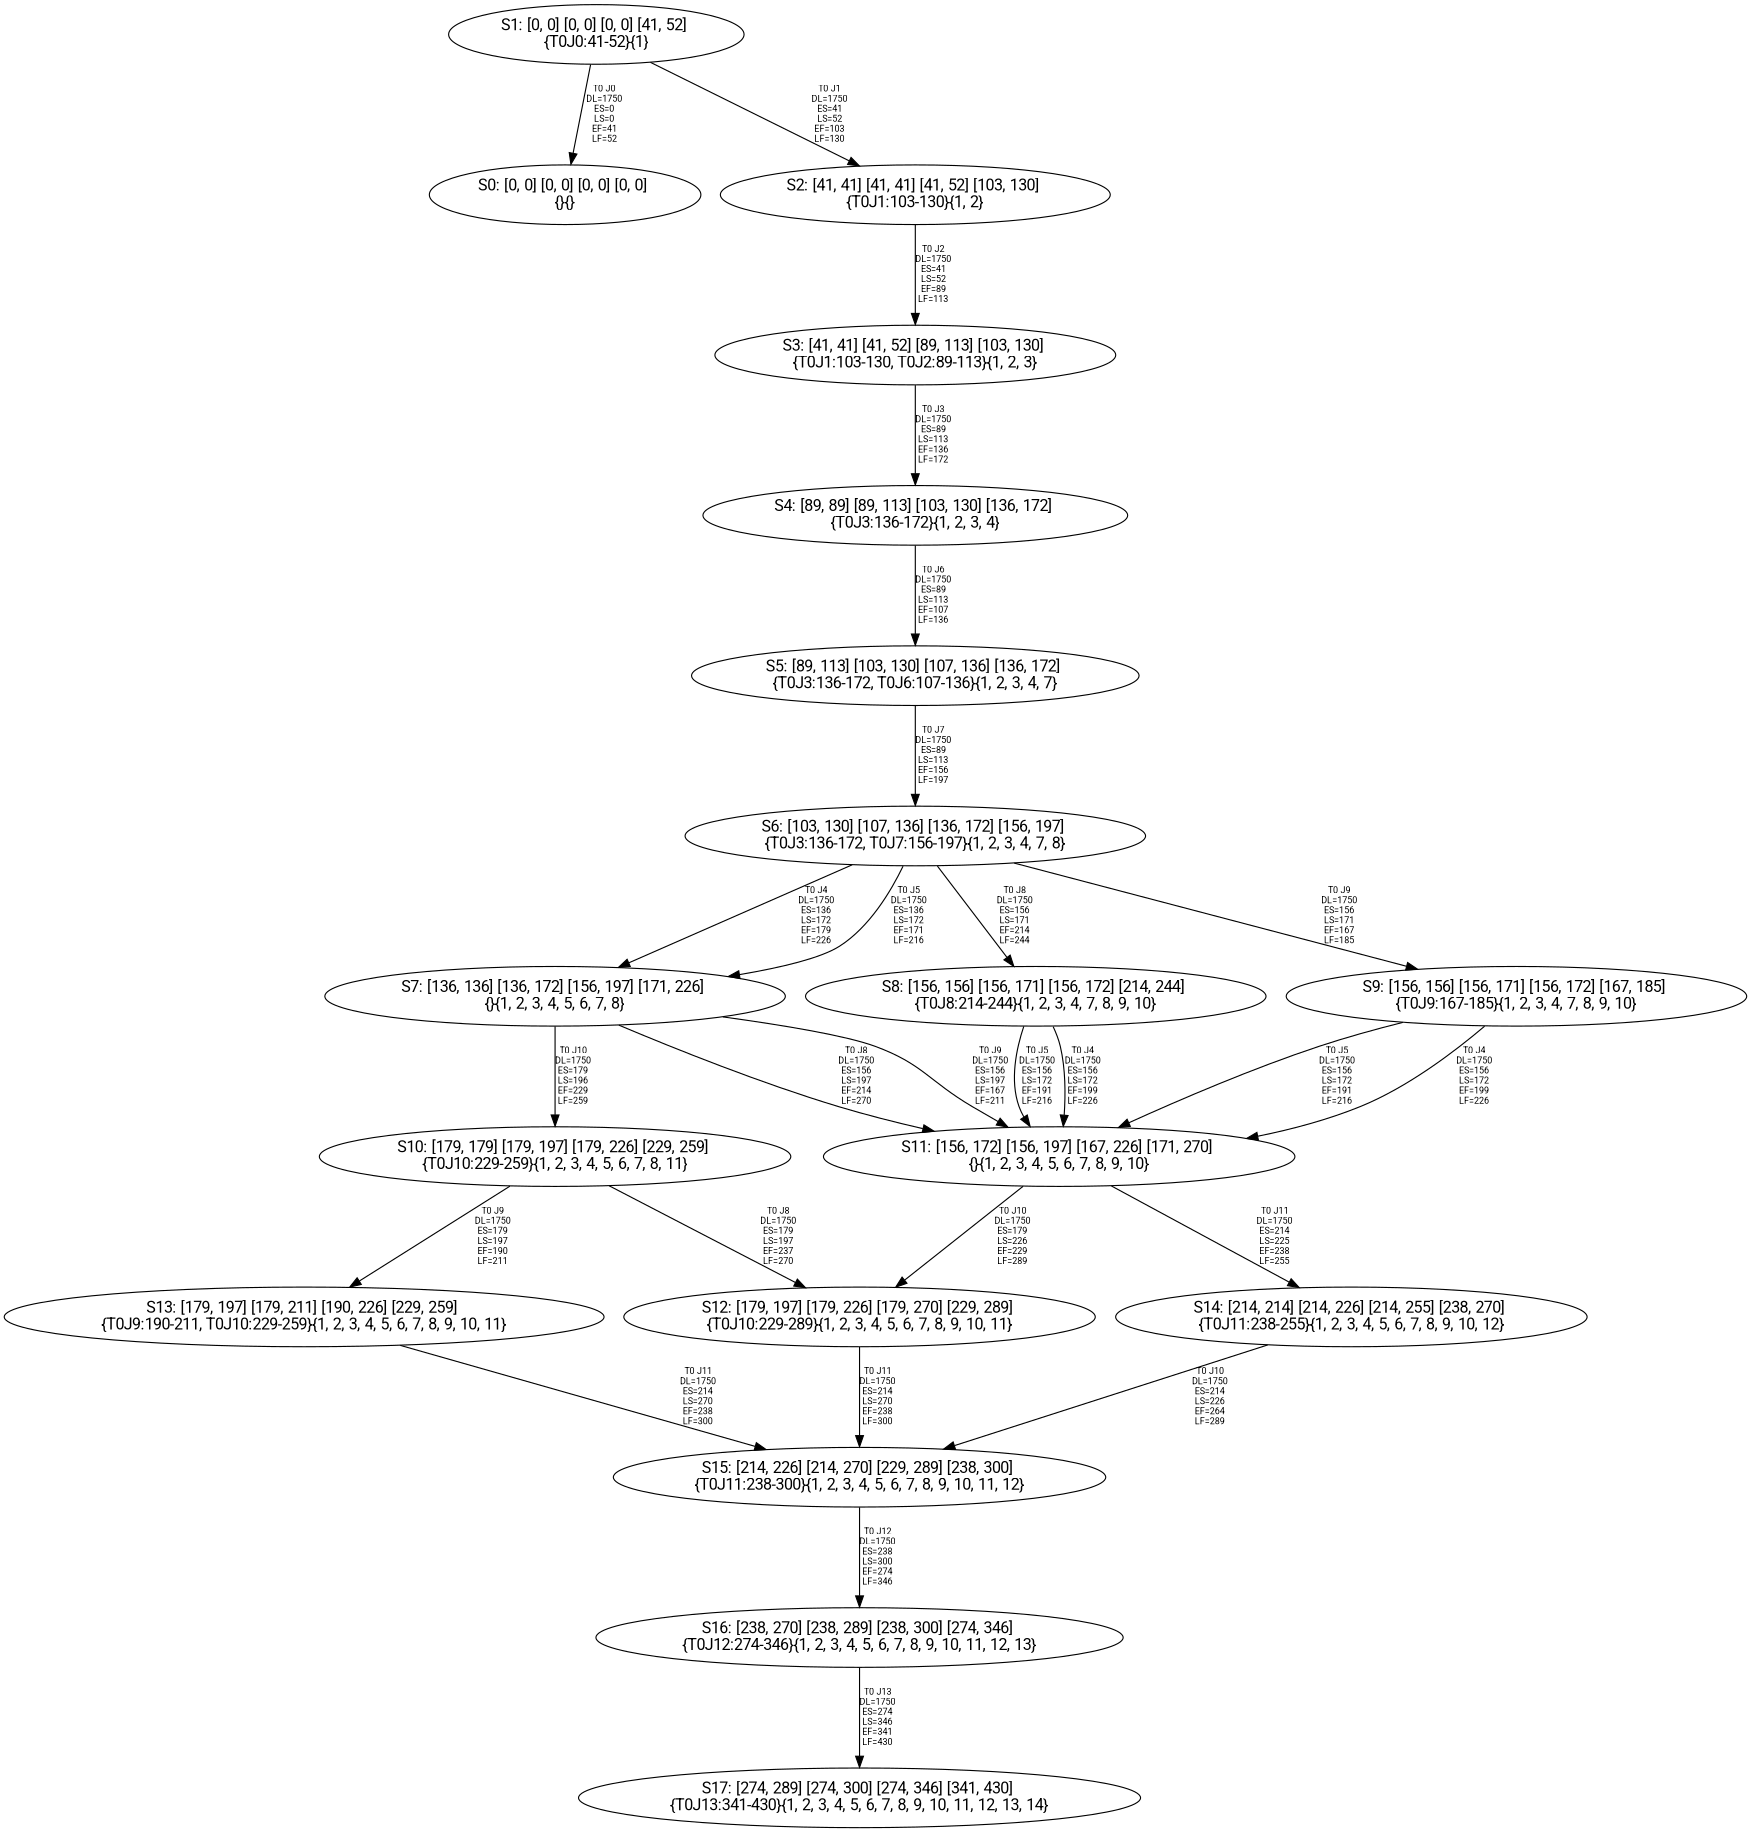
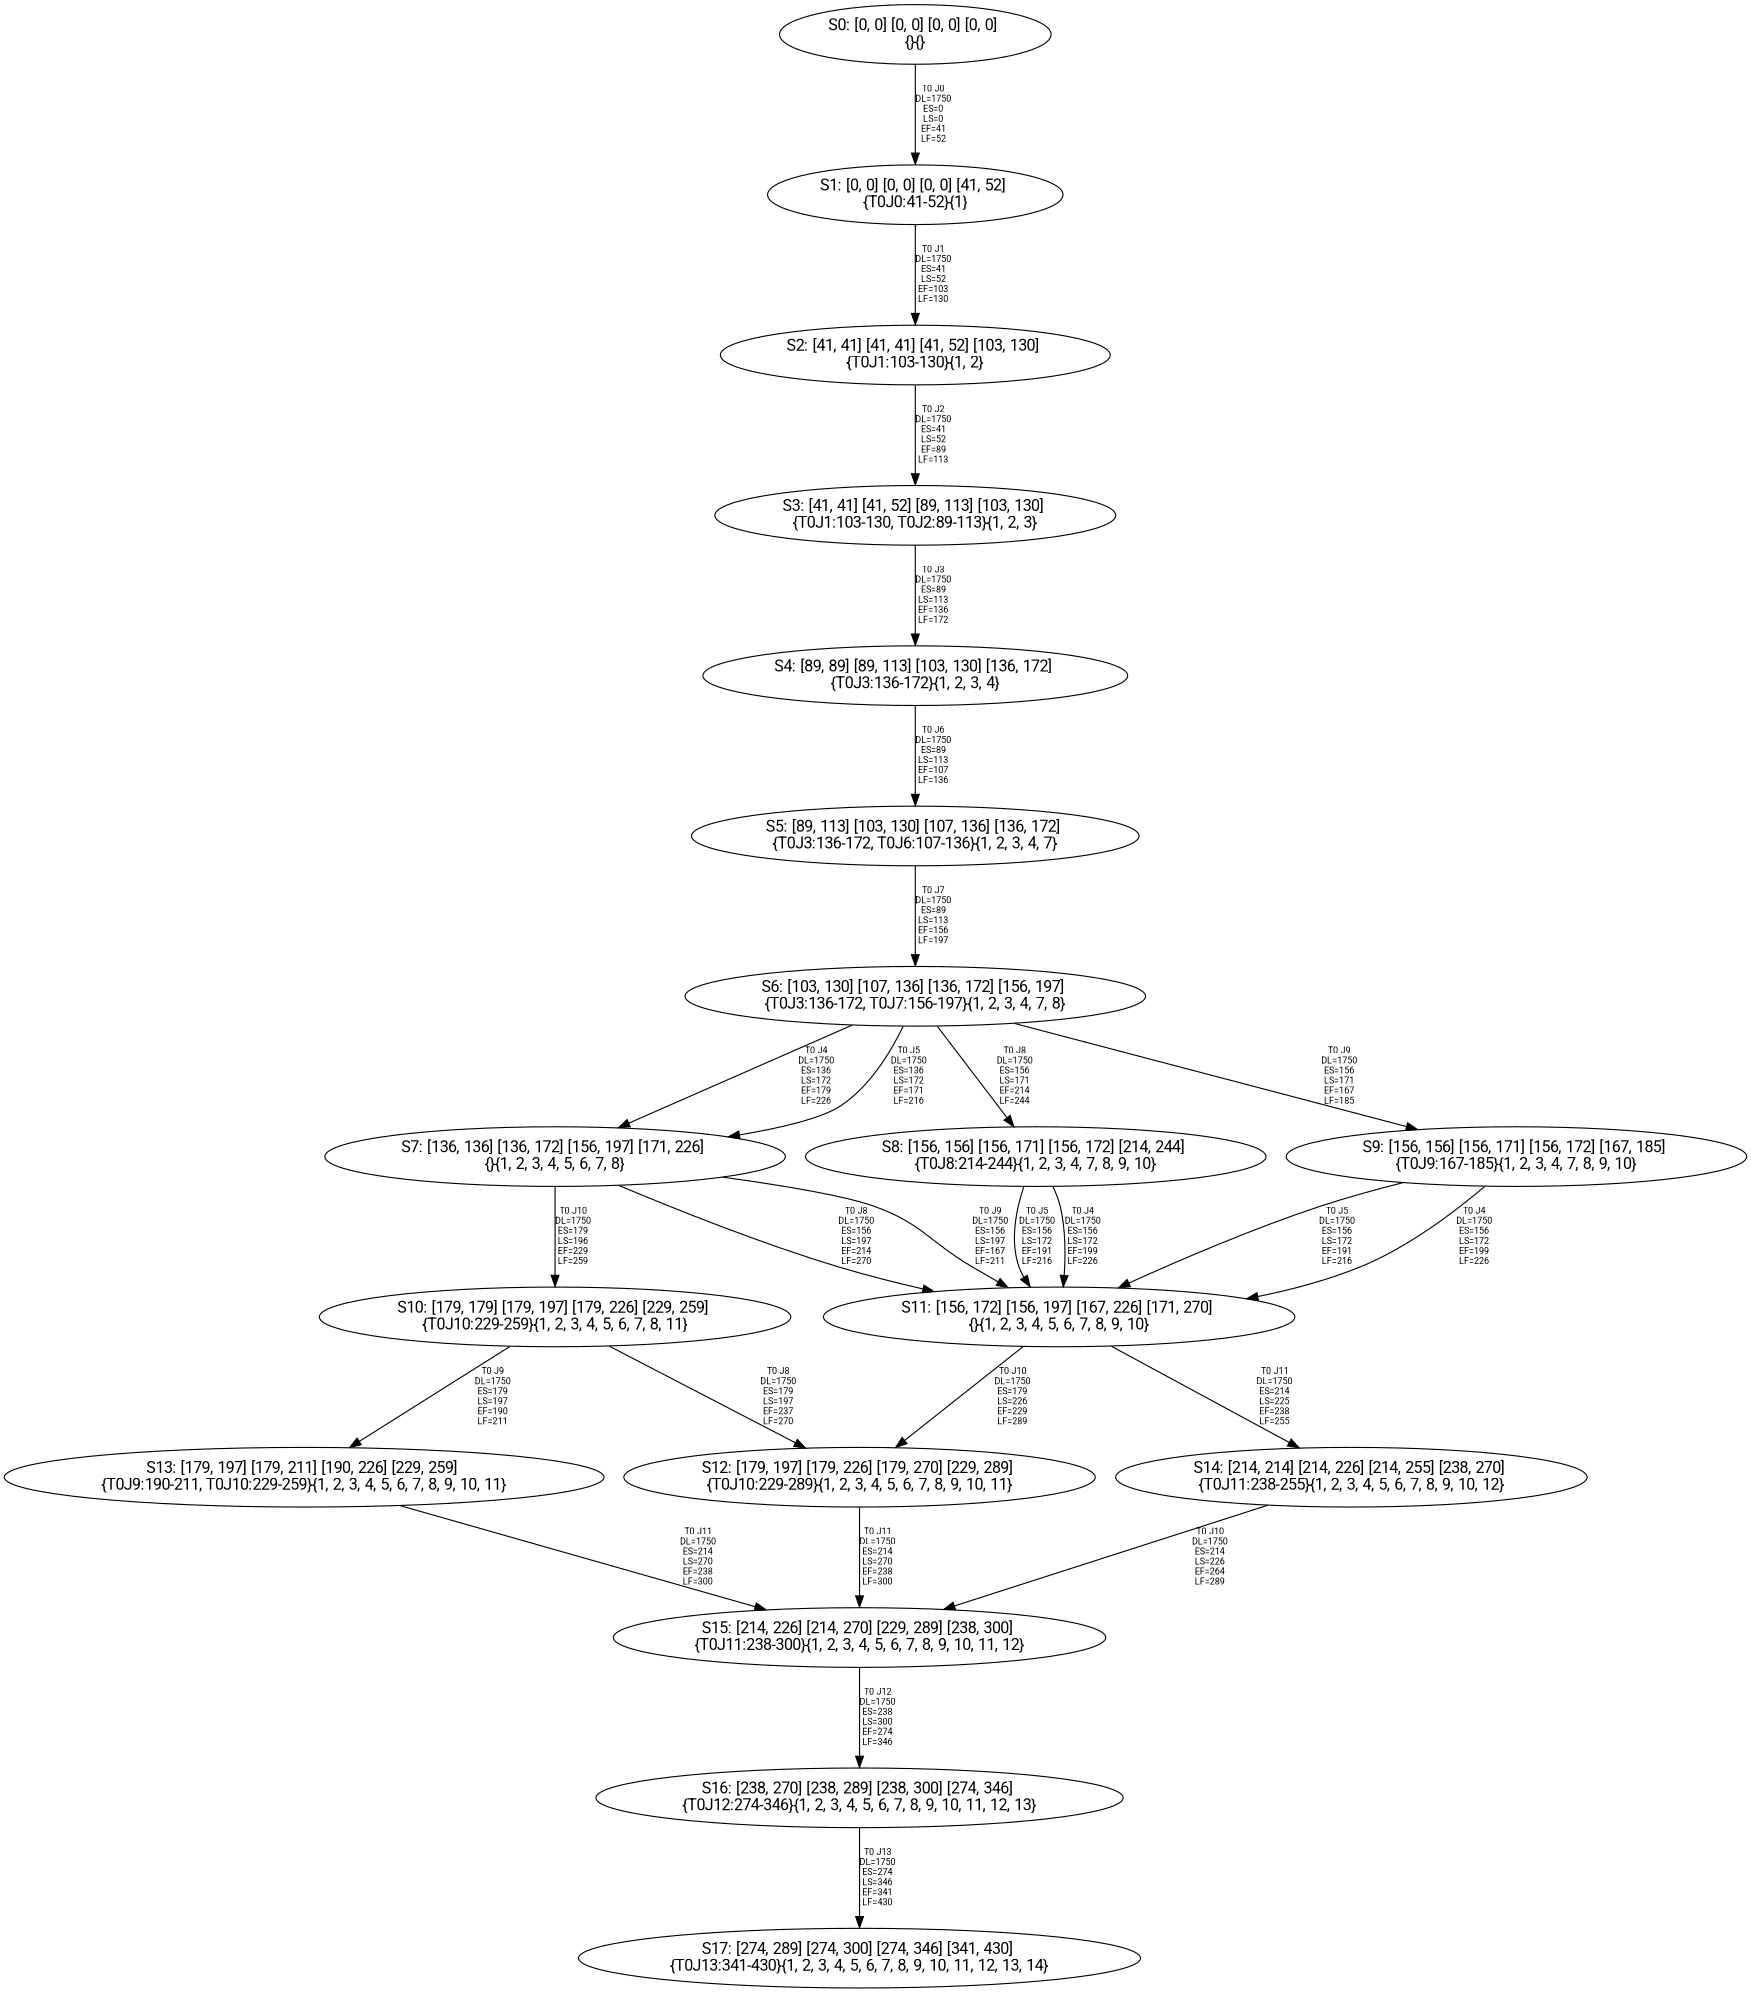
edge "S1: [0, 0] [0, 0] [0, 0] [41, 52] {T0J0:41-52}{1}" -> "S0: [0, 0] [0, 0] [0, 0] [0, 0] {}{}": reversed
